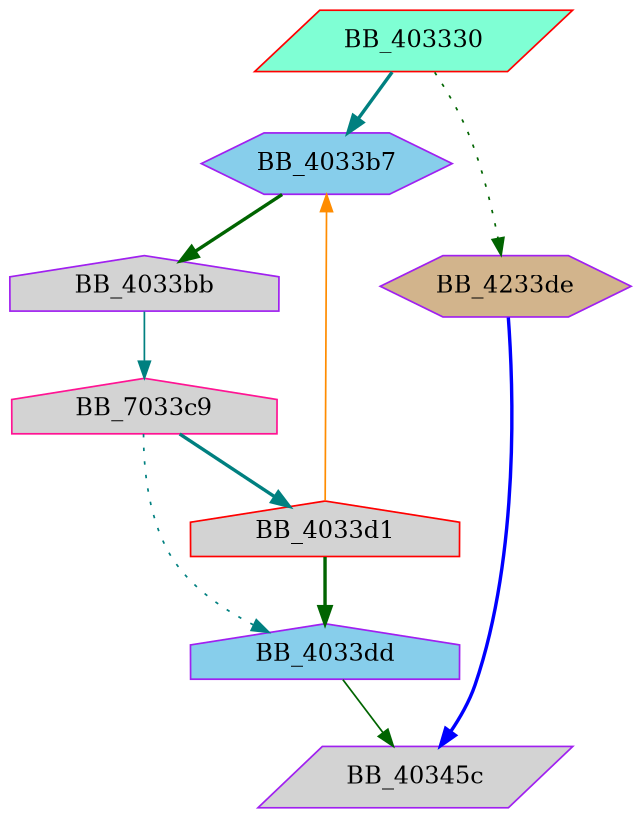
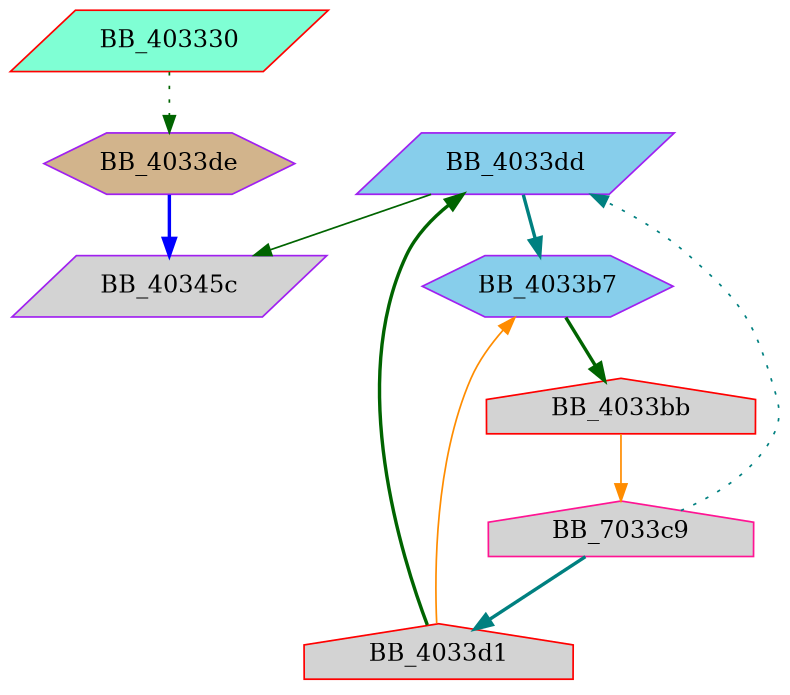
edge "BB_403330" -> "BB_4033b7": now "BB_4033dd" -> "BB_4033b7"
node "BB_4033bb": color purple -> red
node "BB_4233de": label "BB_4233de" -> "BB_4033de"
edge "BB_4033bb" -> "BB_7033c9": color teal -> darkorange
node "BB_4033dd": shape house -> parallelogram
